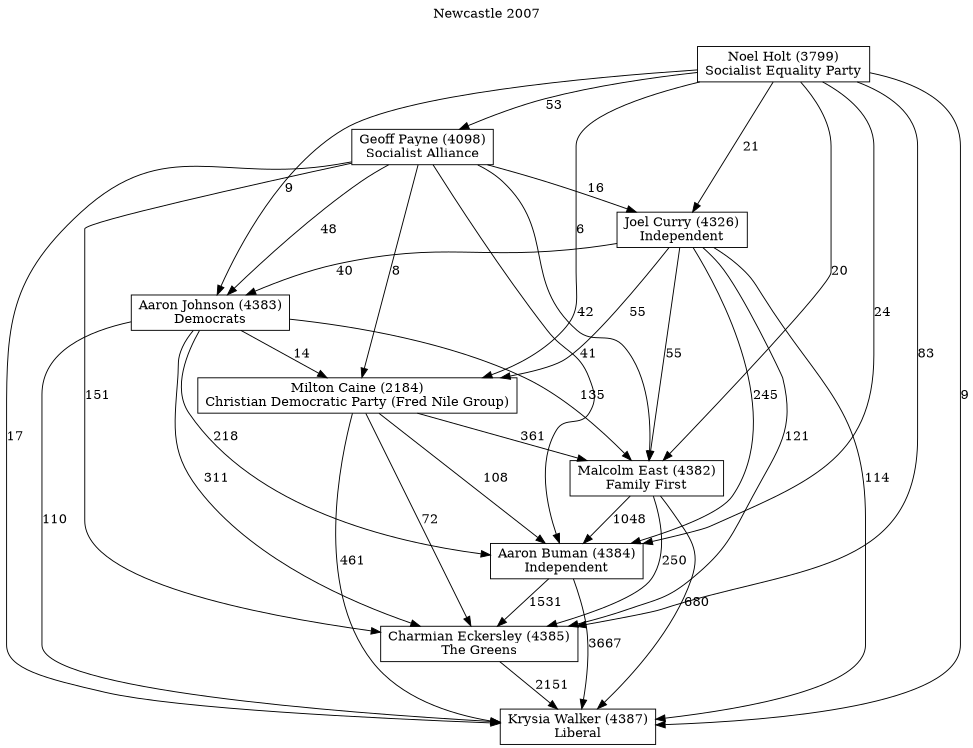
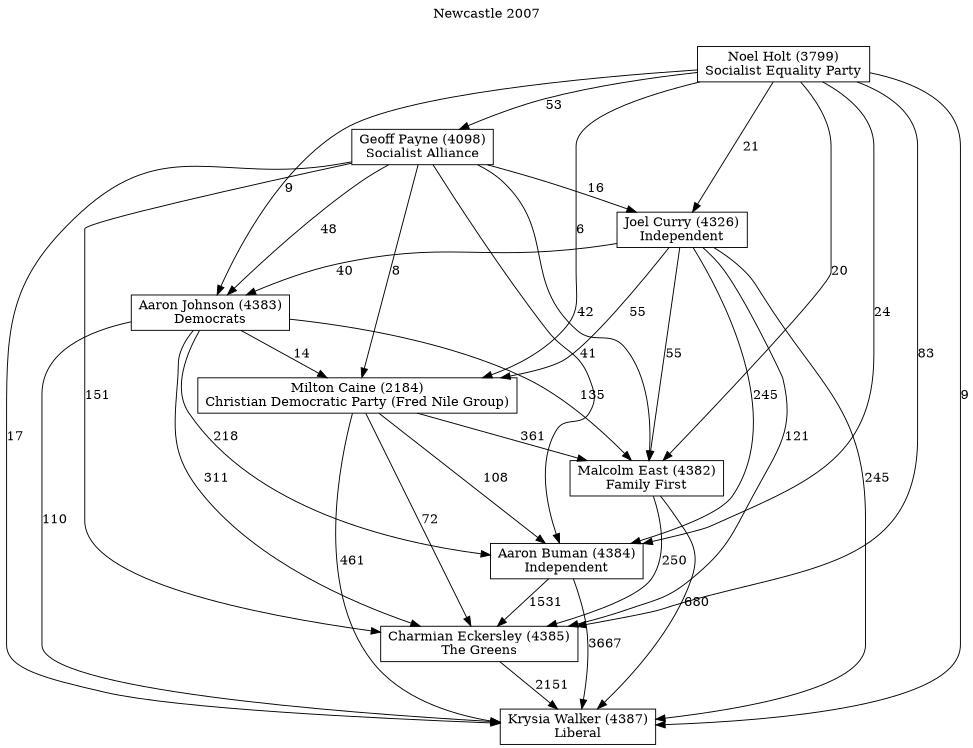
edge "Joel Curry (4326) Independent" -> "Krysia Walker (4387) Liberal": label "114" -> "245"
edge "Malcolm East (4382) Family First" -> "Aaron Buman (4384) Independent": removed, label "1048"
